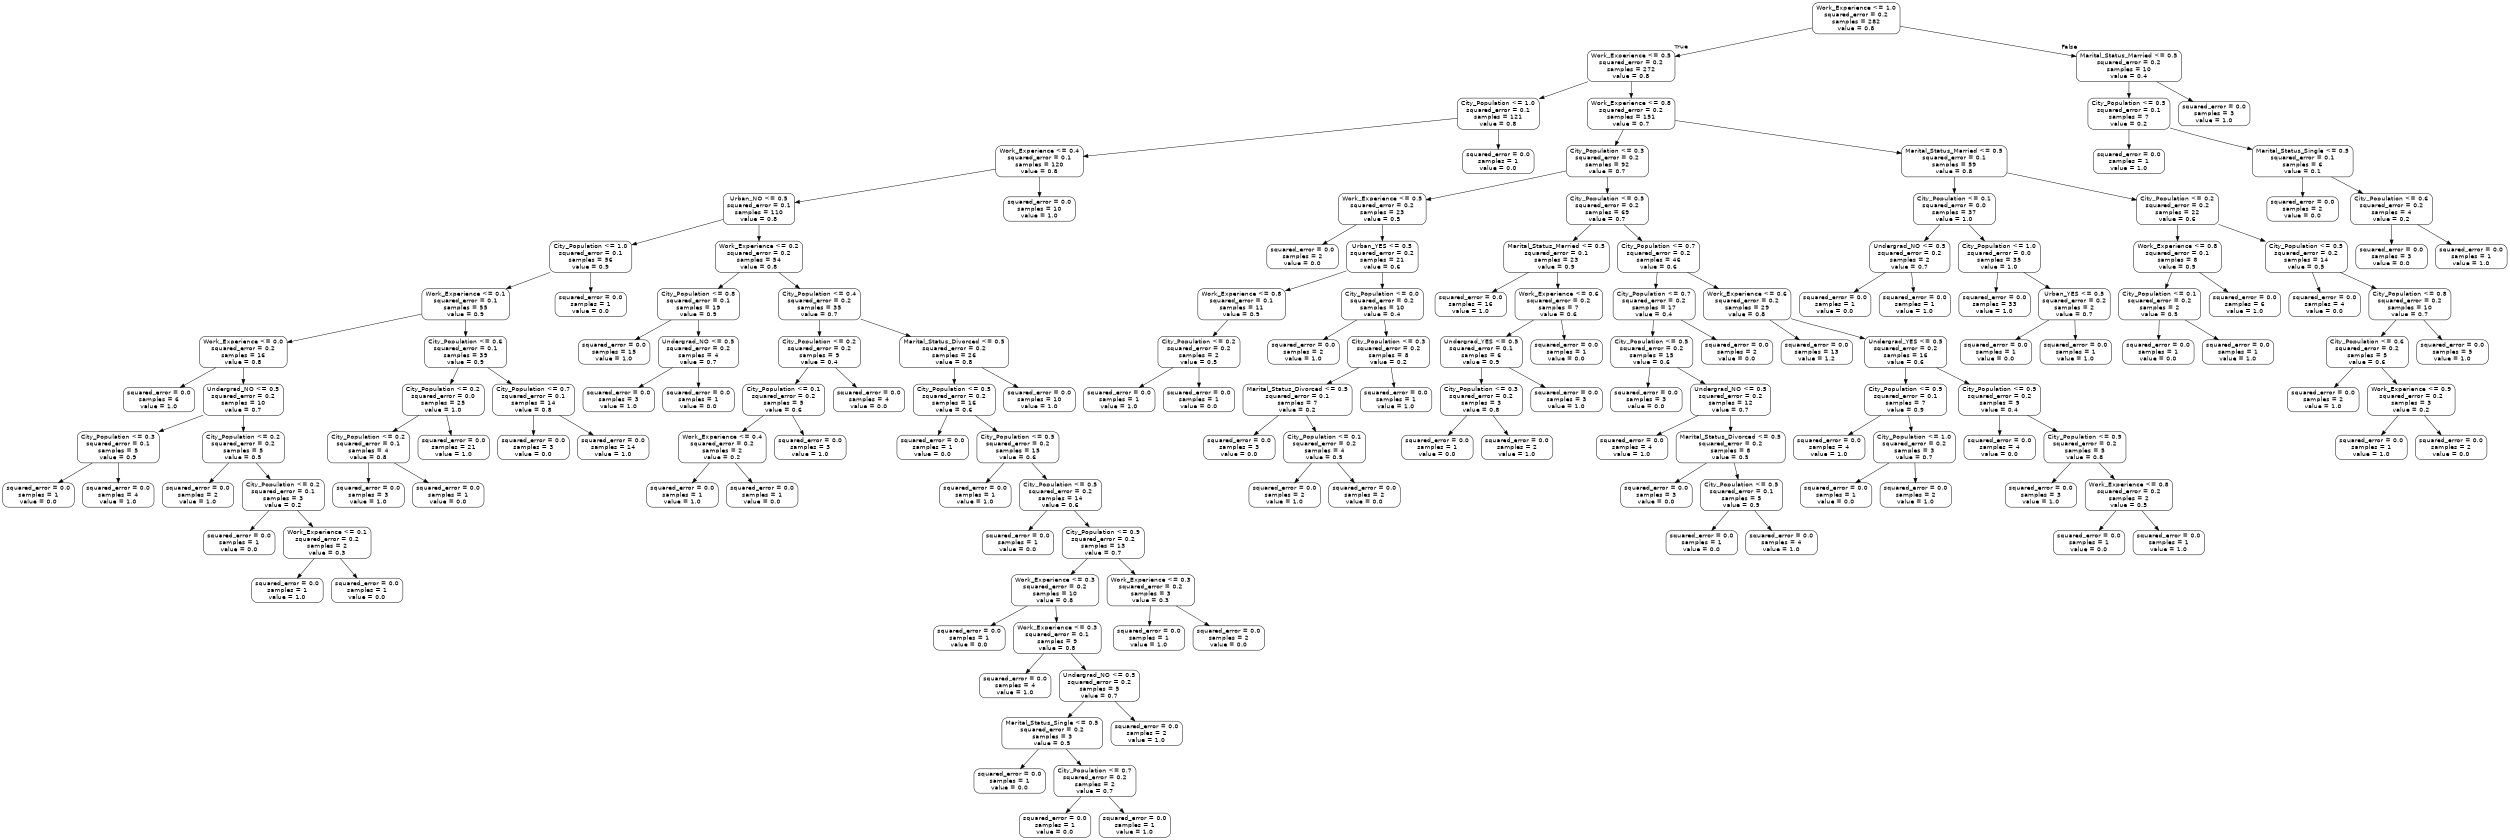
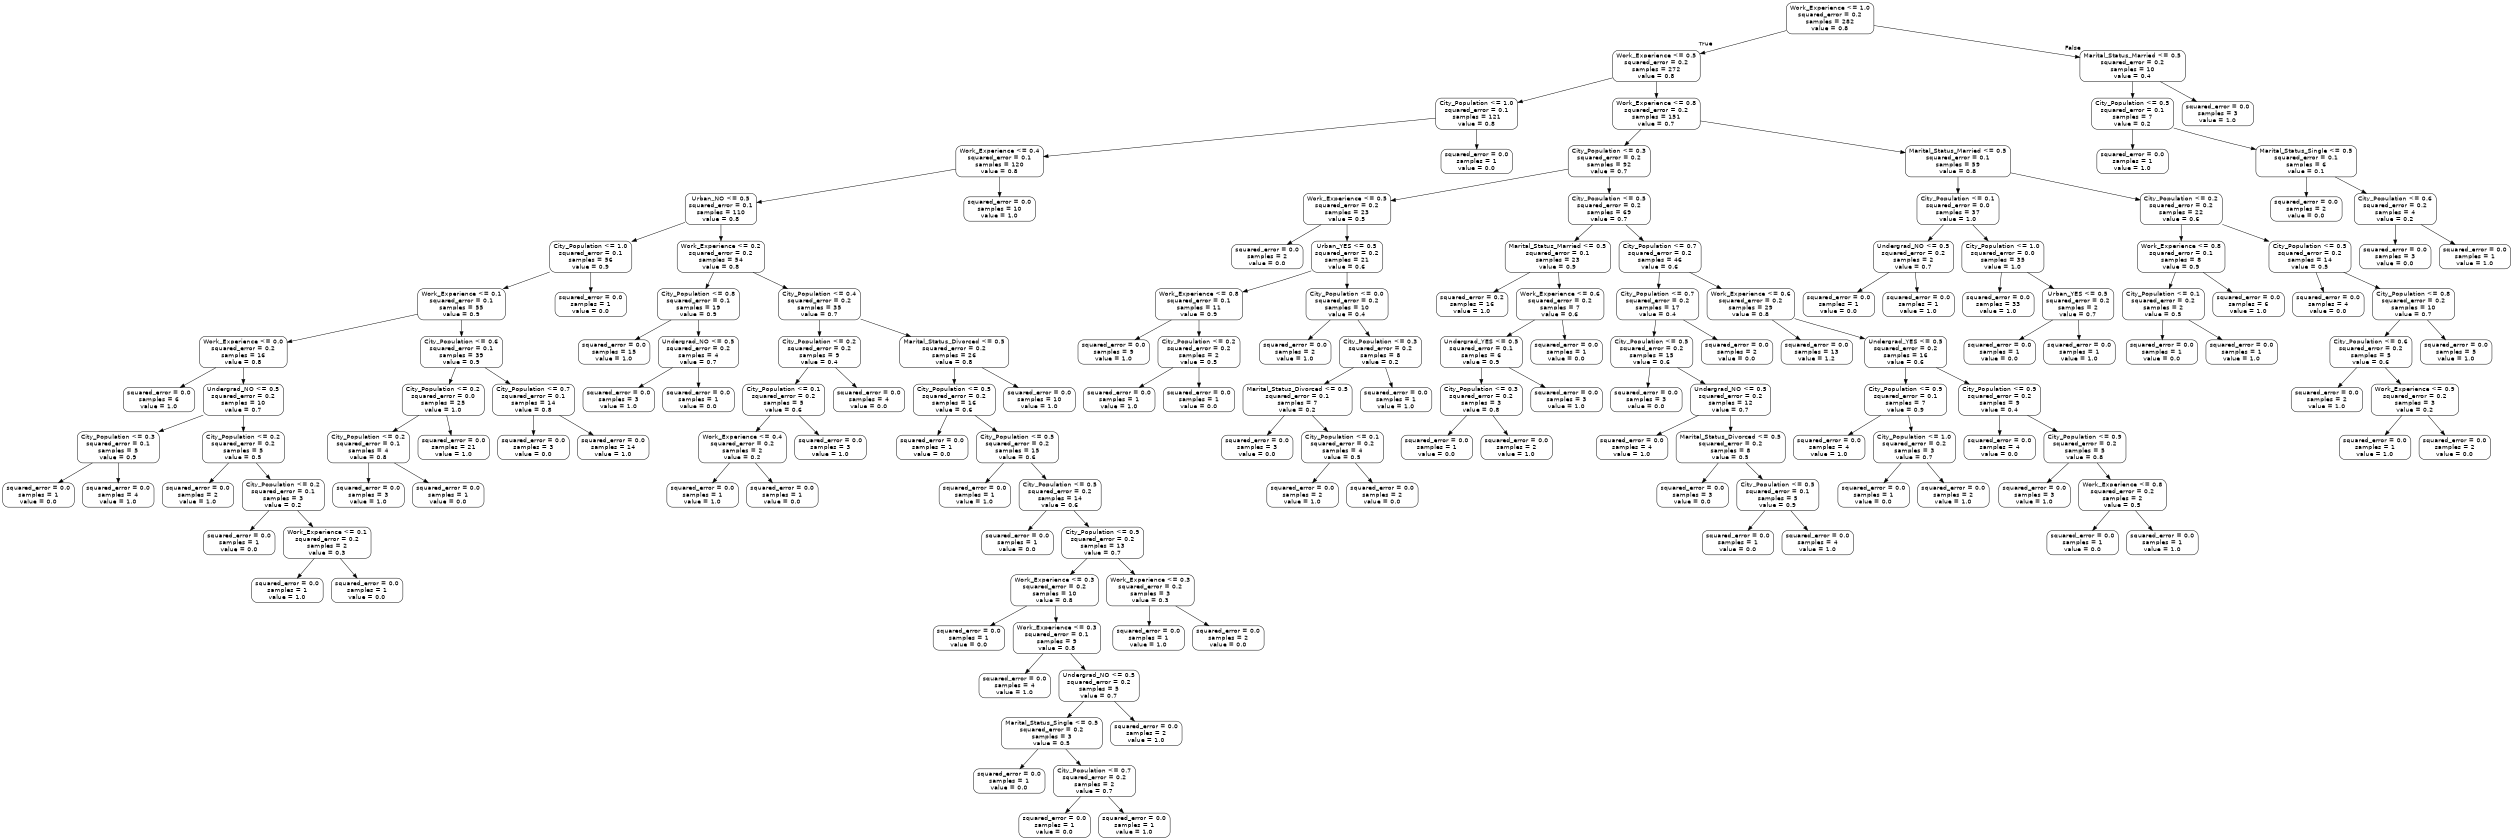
node "squared_error = 0.0 samples = 16 value = 1.0": label "squared_error = 0.0 samples = 16 value = 1.0" -> "squared_error = 0.2 samples = 16 value = 1.0"
node "squared_error = 0.0 samples = 9 value = 1.0": added
